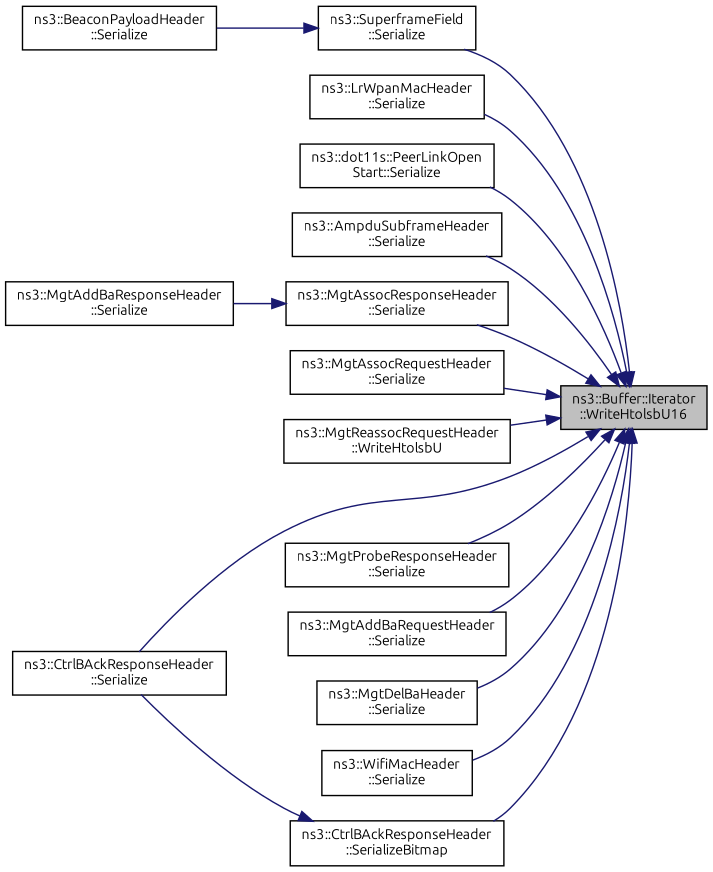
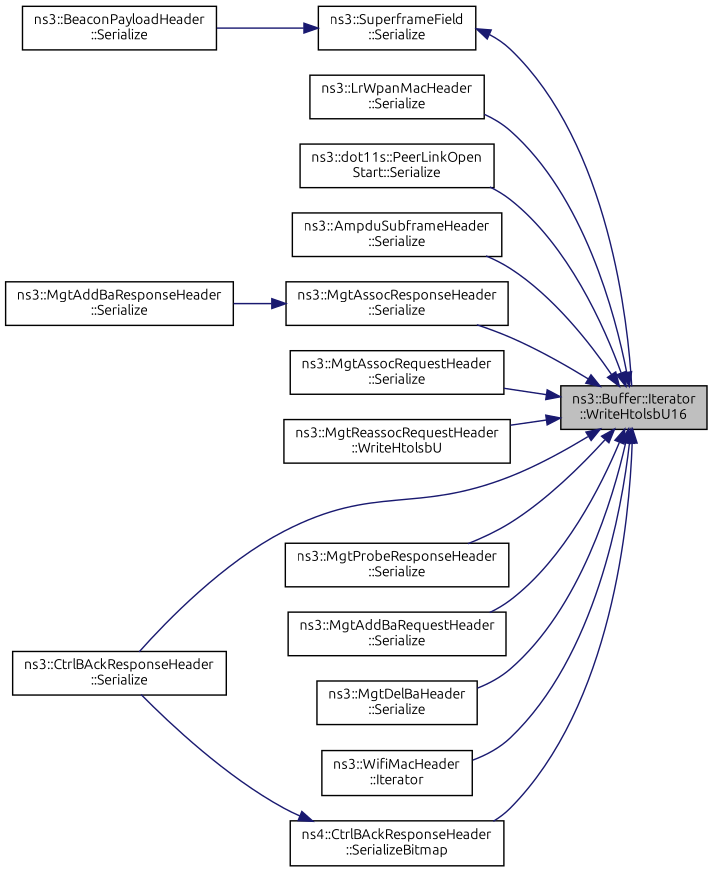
edge "ns3::SuperframeField ::Serialize" -> "ns3::Buffer::Iterator ::WriteHtolsbU16": reversed
node "ns3::WifiMacHeader ::Serialize": label "ns3::WifiMacHeader ::Serialize" -> "ns3::WifiMacHeader ::Iterator"
node "ns3::CtrlBAckResponseHeader ::SerializeBitmap": label "ns3::CtrlBAckResponseHeader ::SerializeBitmap" -> "ns4::CtrlBAckResponseHeader ::SerializeBitmap"
